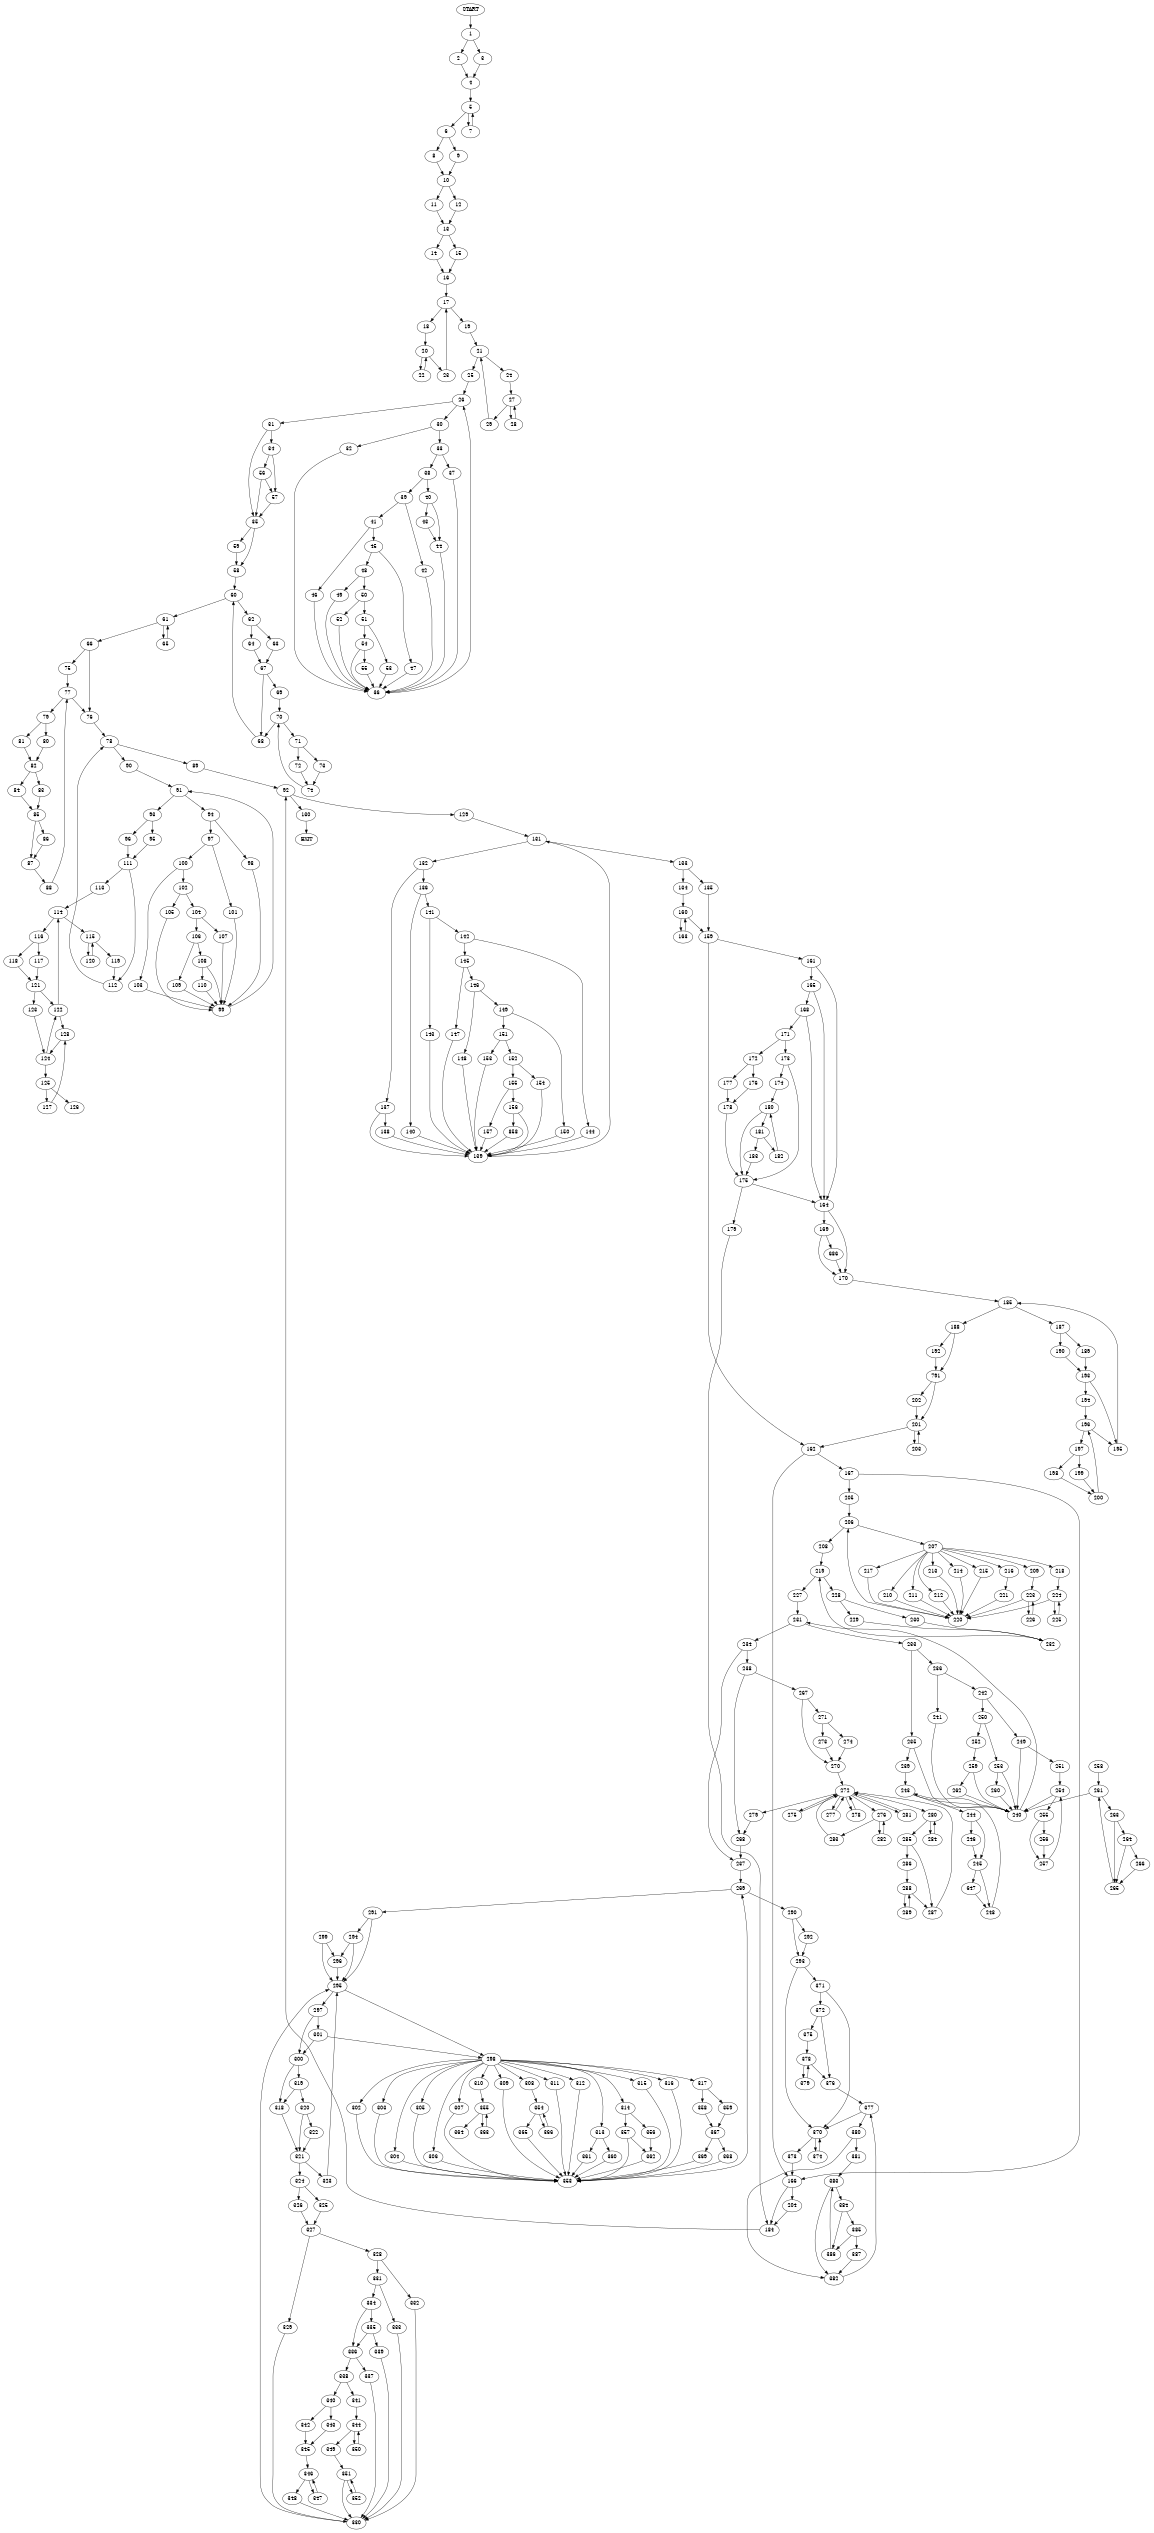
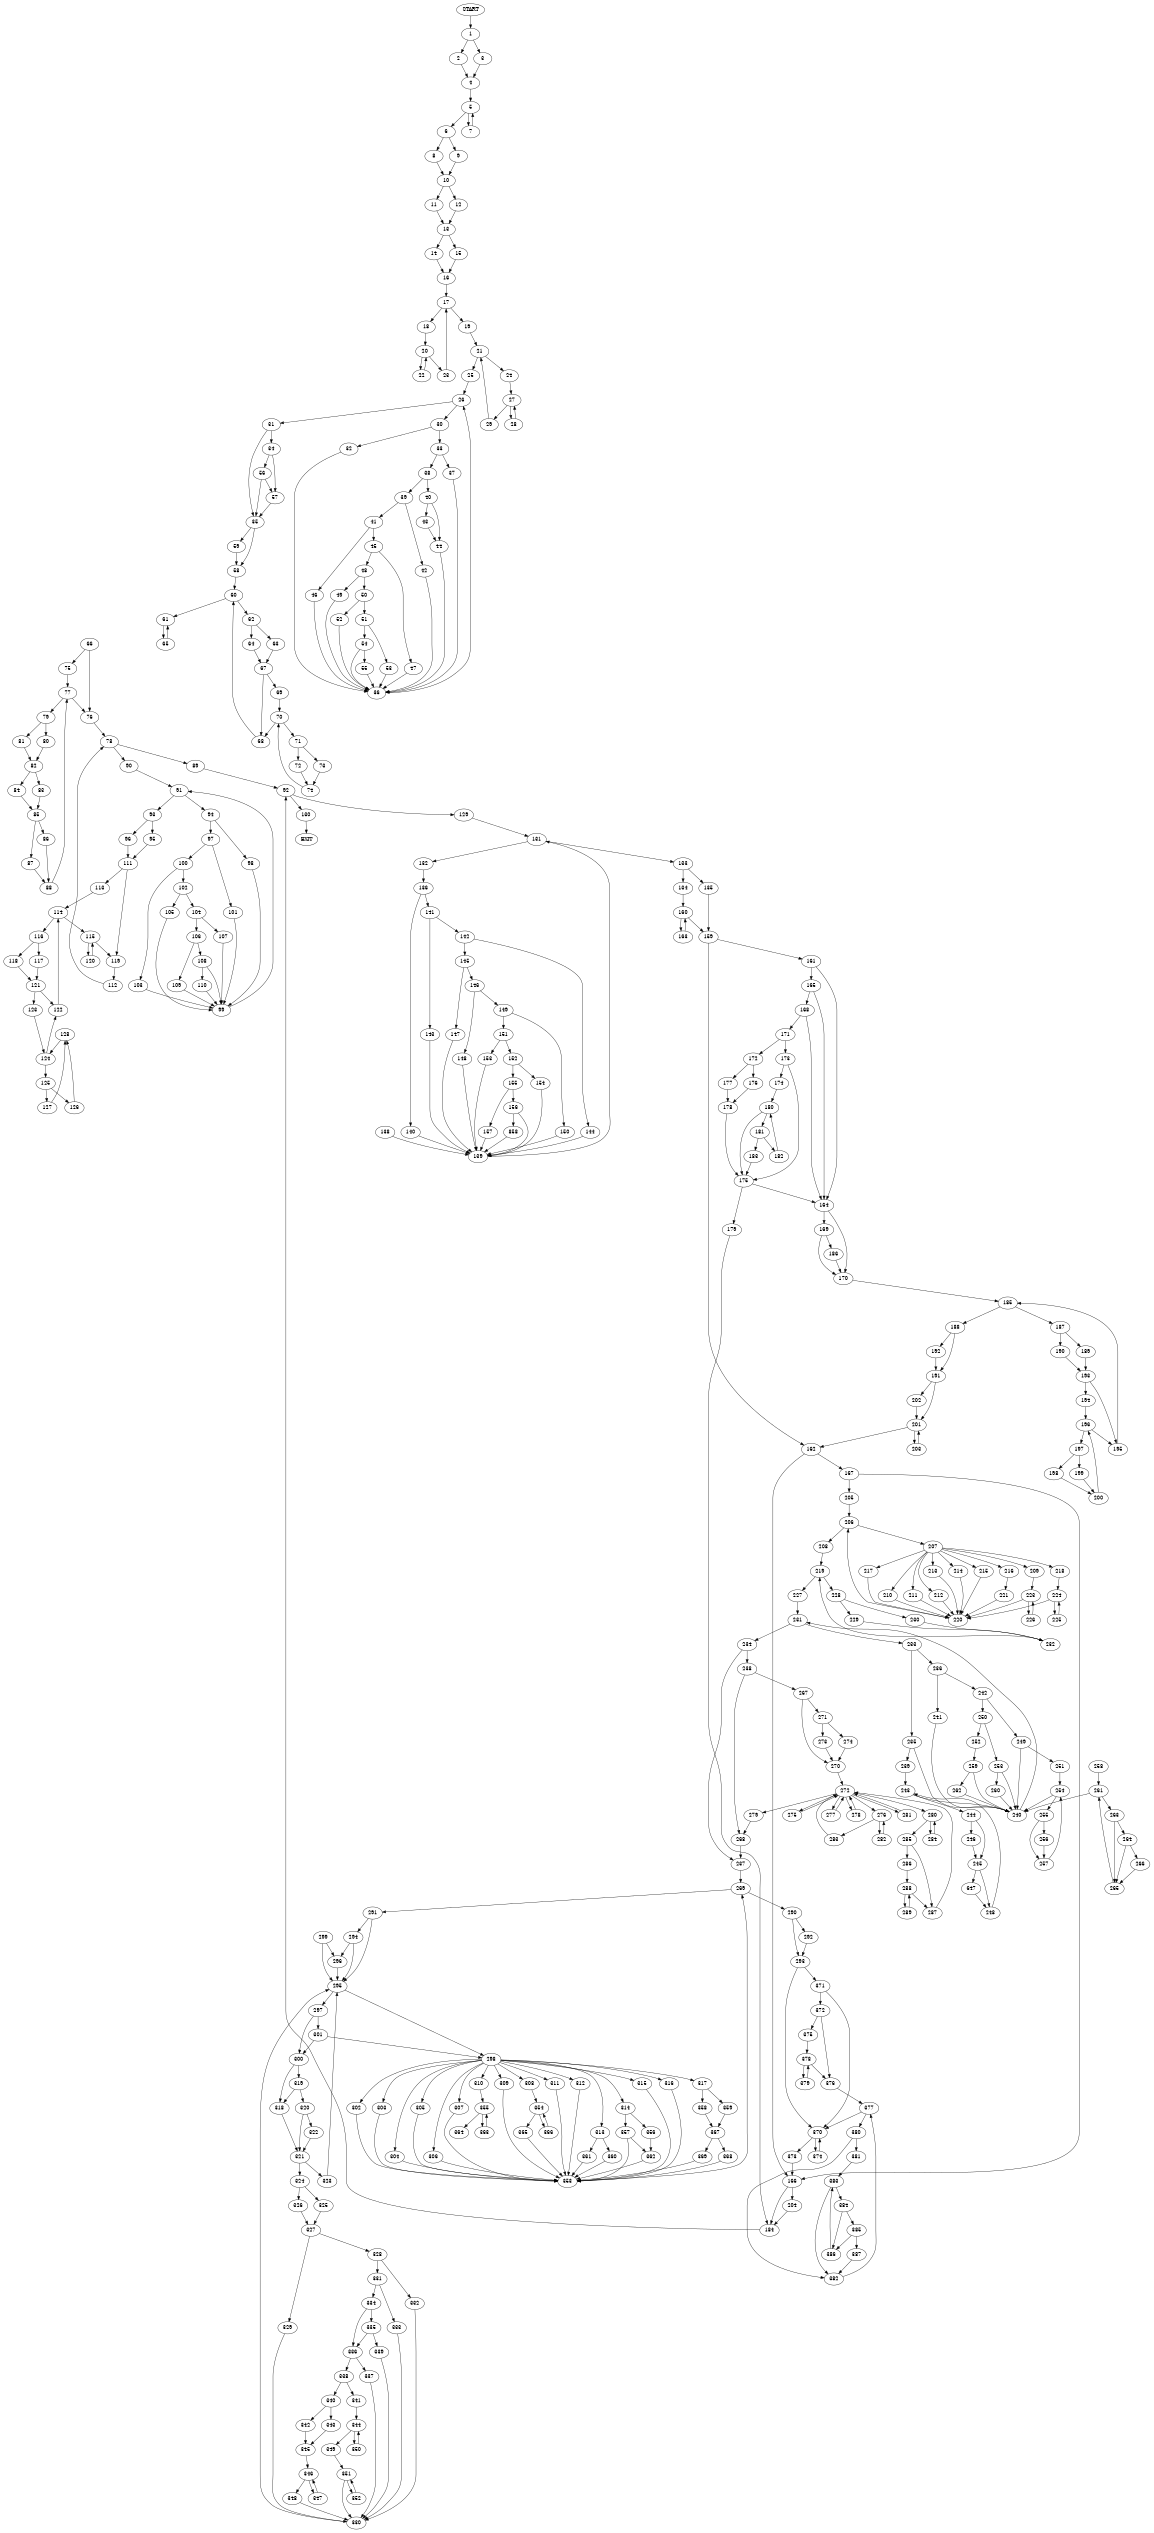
edge "61" -> "66": removed
edge "86" -> "87": now "86" -> "88"
edge "111" -> "112": now "111" -> "119"
edge "122" -> "128": now "126" -> "128"
node "137": removed
node "686": label "686" -> "186"
node "791": label "791" -> "191"
